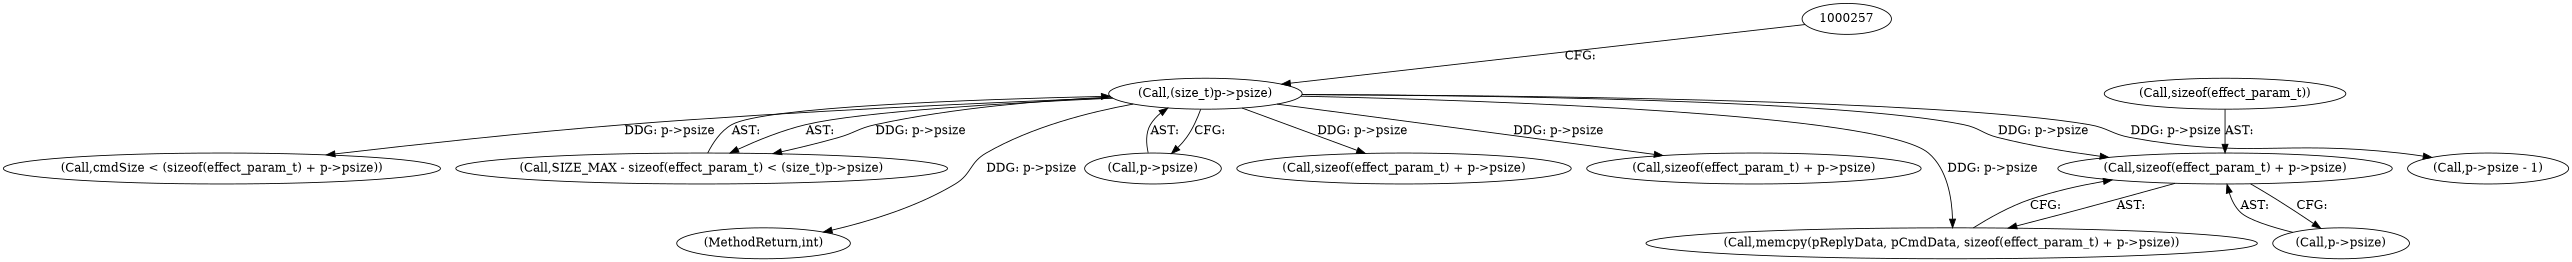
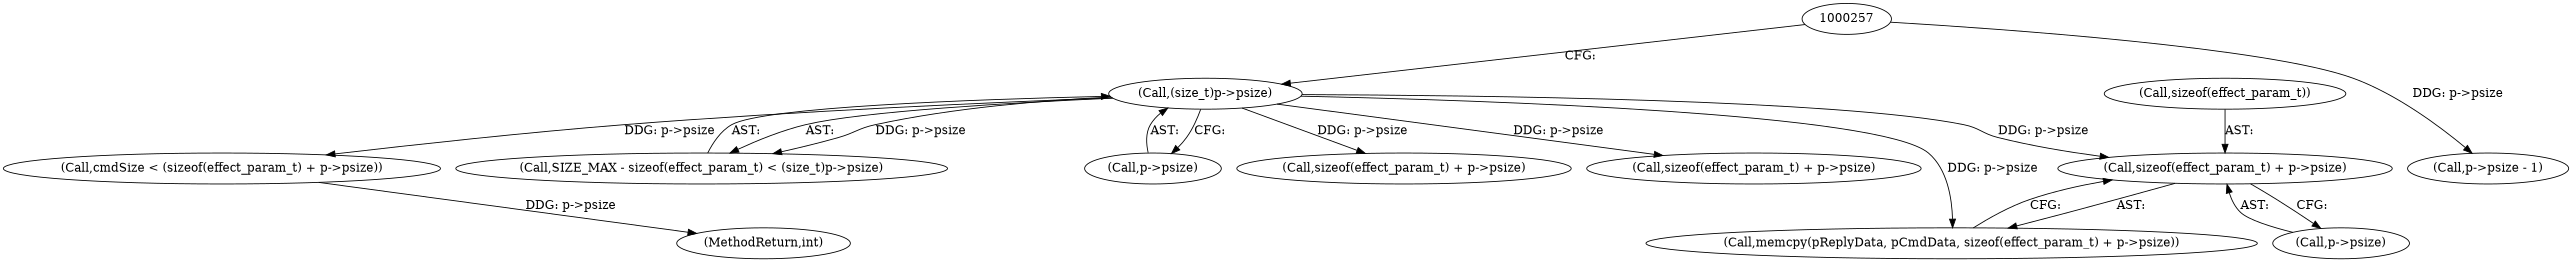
edge "(Call,(size_t)p->psize)" -> "(Call,p->psize - 1)": now "1000257" -> "(Call,p->psize - 1)"
edge "(Call,(size_t)p->psize)" -> "(MethodReturn,int)": now "(Call,cmdSize < (sizeof(effect_param_t) + p->psize))" -> "(MethodReturn,int)"
